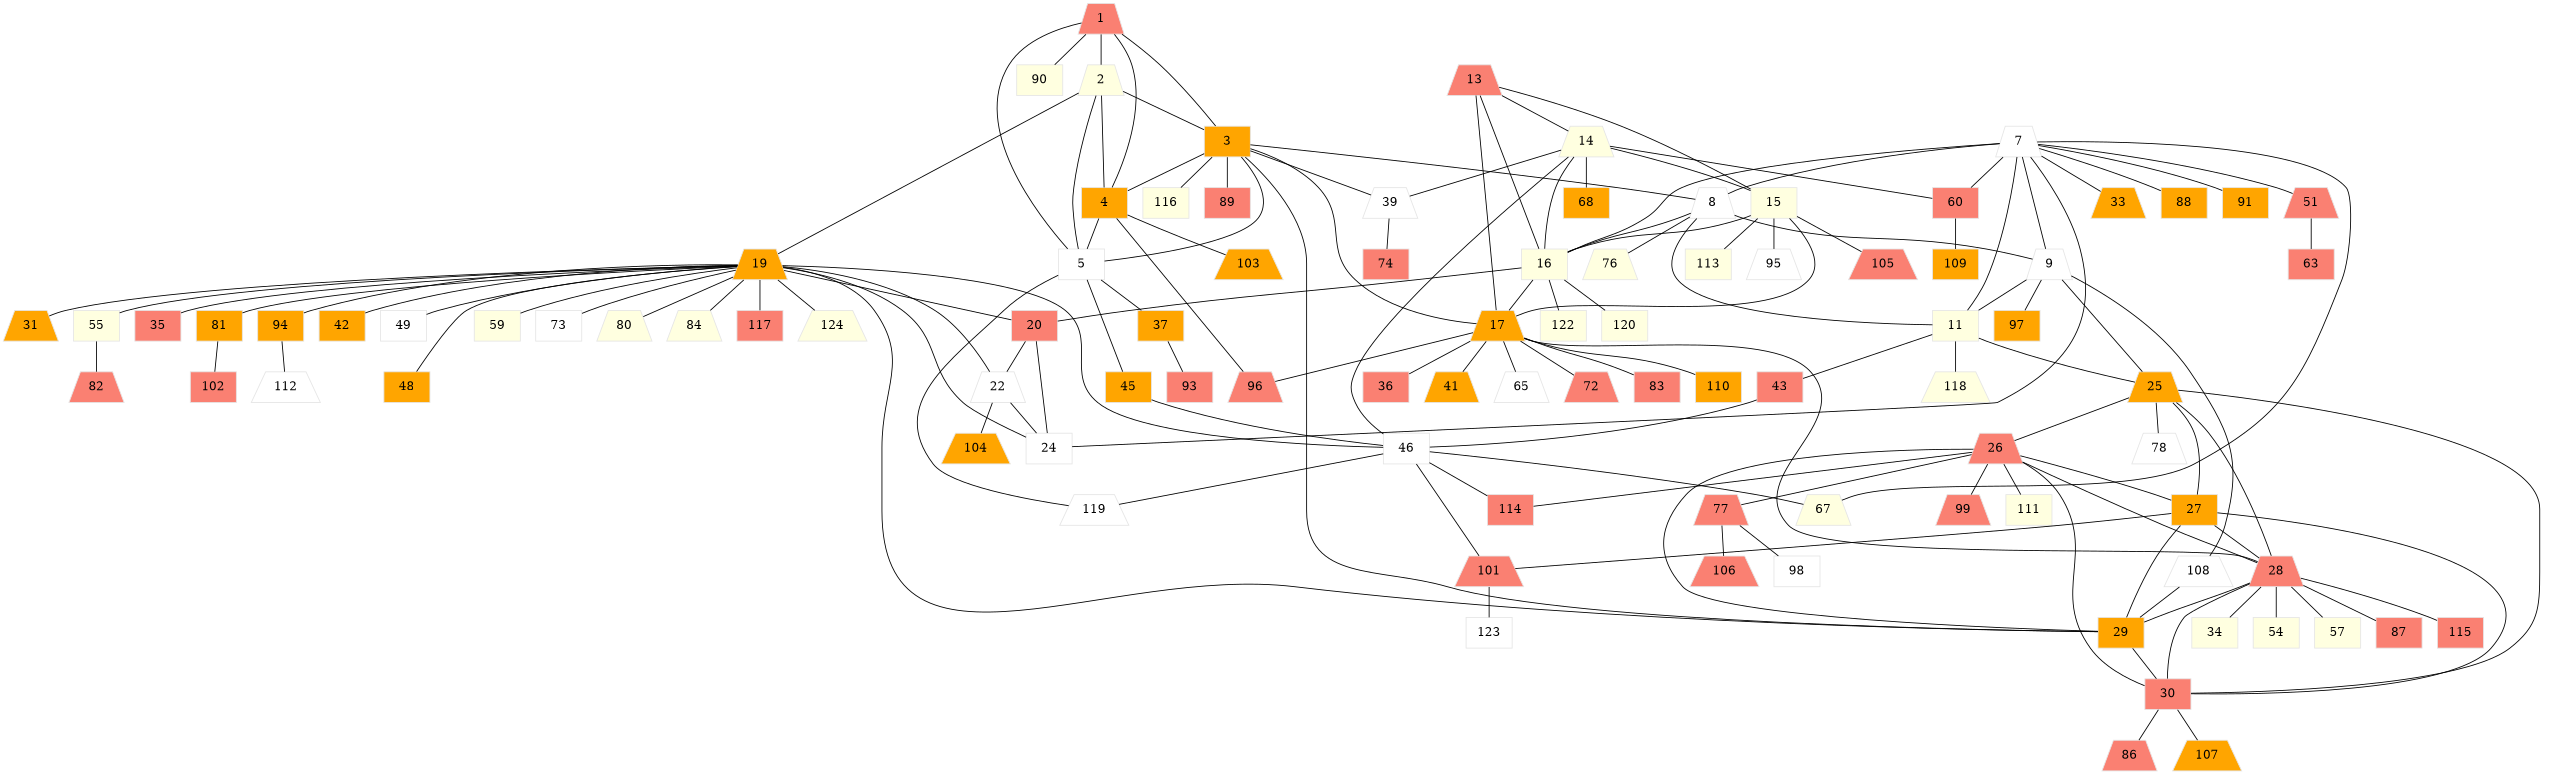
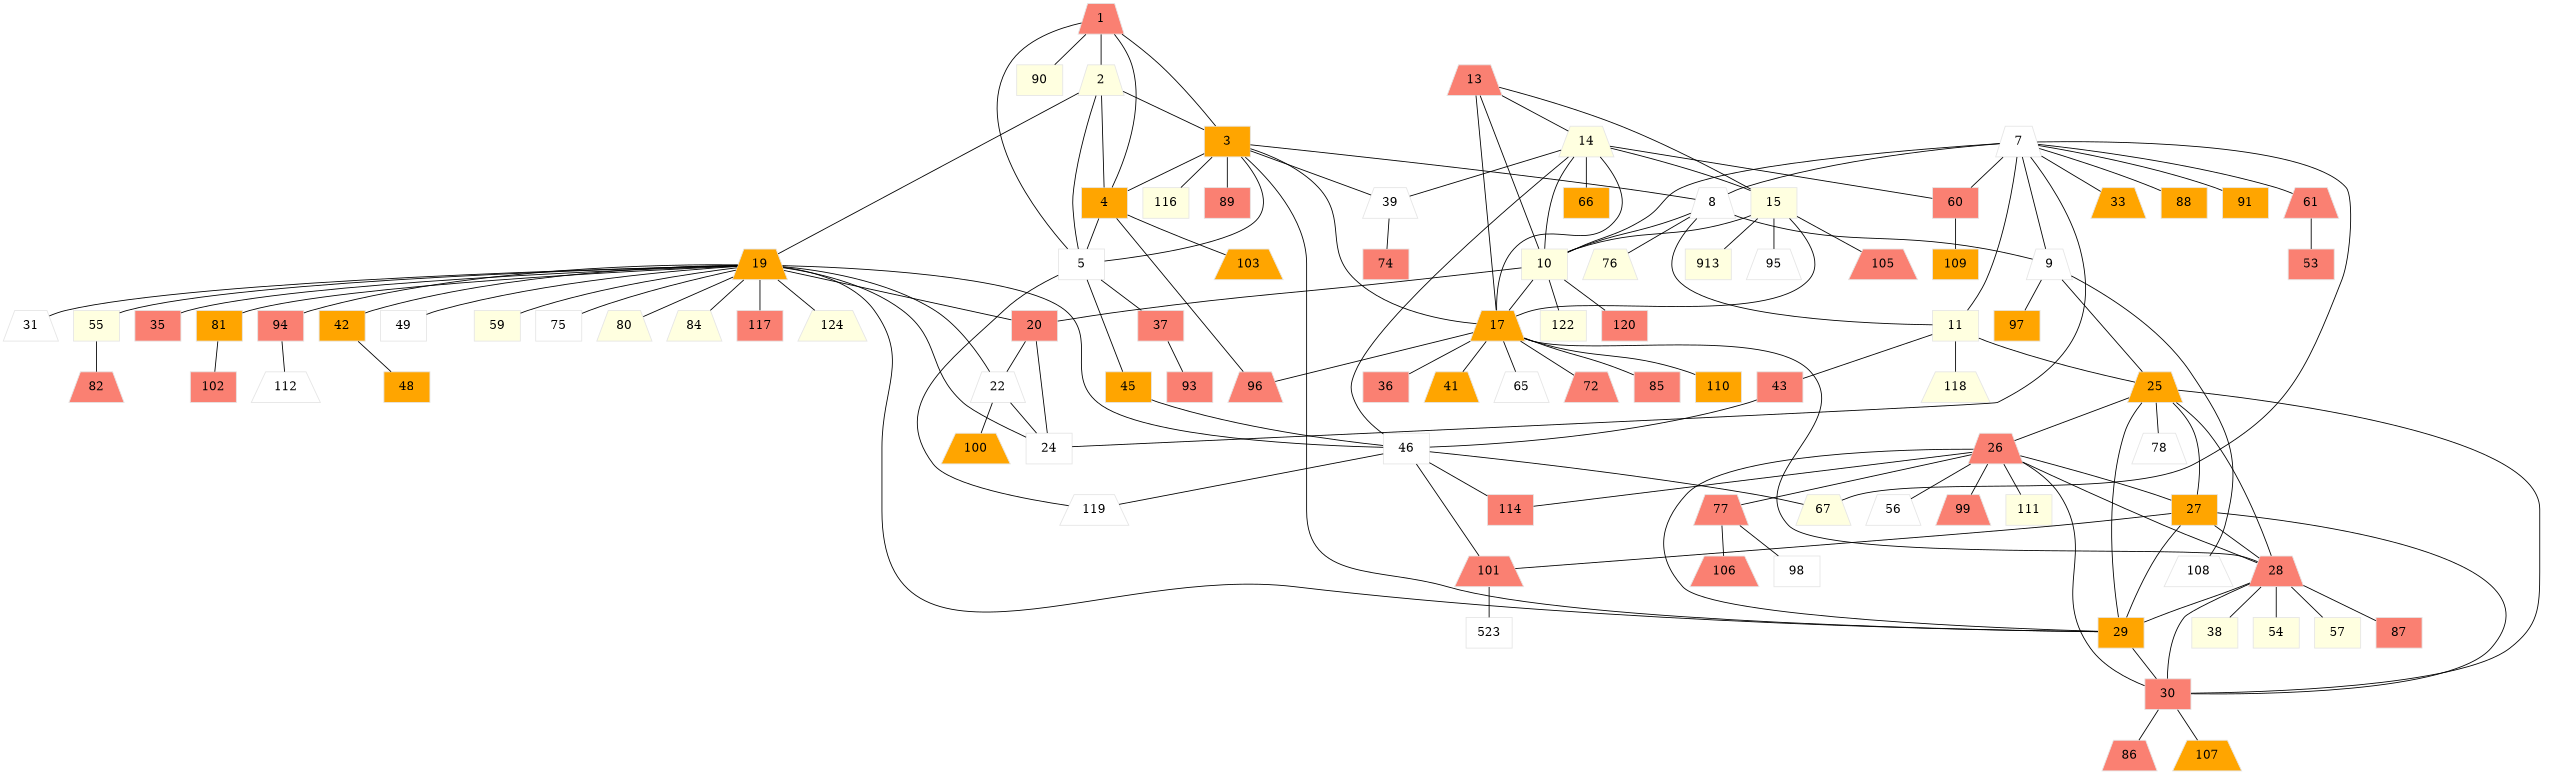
node "68": label "68" -> "66"
node "51": label "51" -> "61"
edge "14" -- "17": added
node "16": label "16" -> "10"
node "113": label "113" -> "913"
node "63": label "63" -> "53"
edge "9" -- "11": removed
edge "19" -- "48": now "42" -- "48"
node "31": fillcolor orange -> white
node "94": fillcolor orange -> salmon
node "73": label "73" -> "75"
node "37": fillcolor orange -> salmon
node "120": fillcolor lightyellow -> salmon
node "83": label "83" -> "85"
node "104": label "104" -> "100"
node "56": added
edge "108" -- "29": now "25" -- "29"
node "123": label "123" -> "523"
node "34": label "34" -> "38"
node "115": removed
